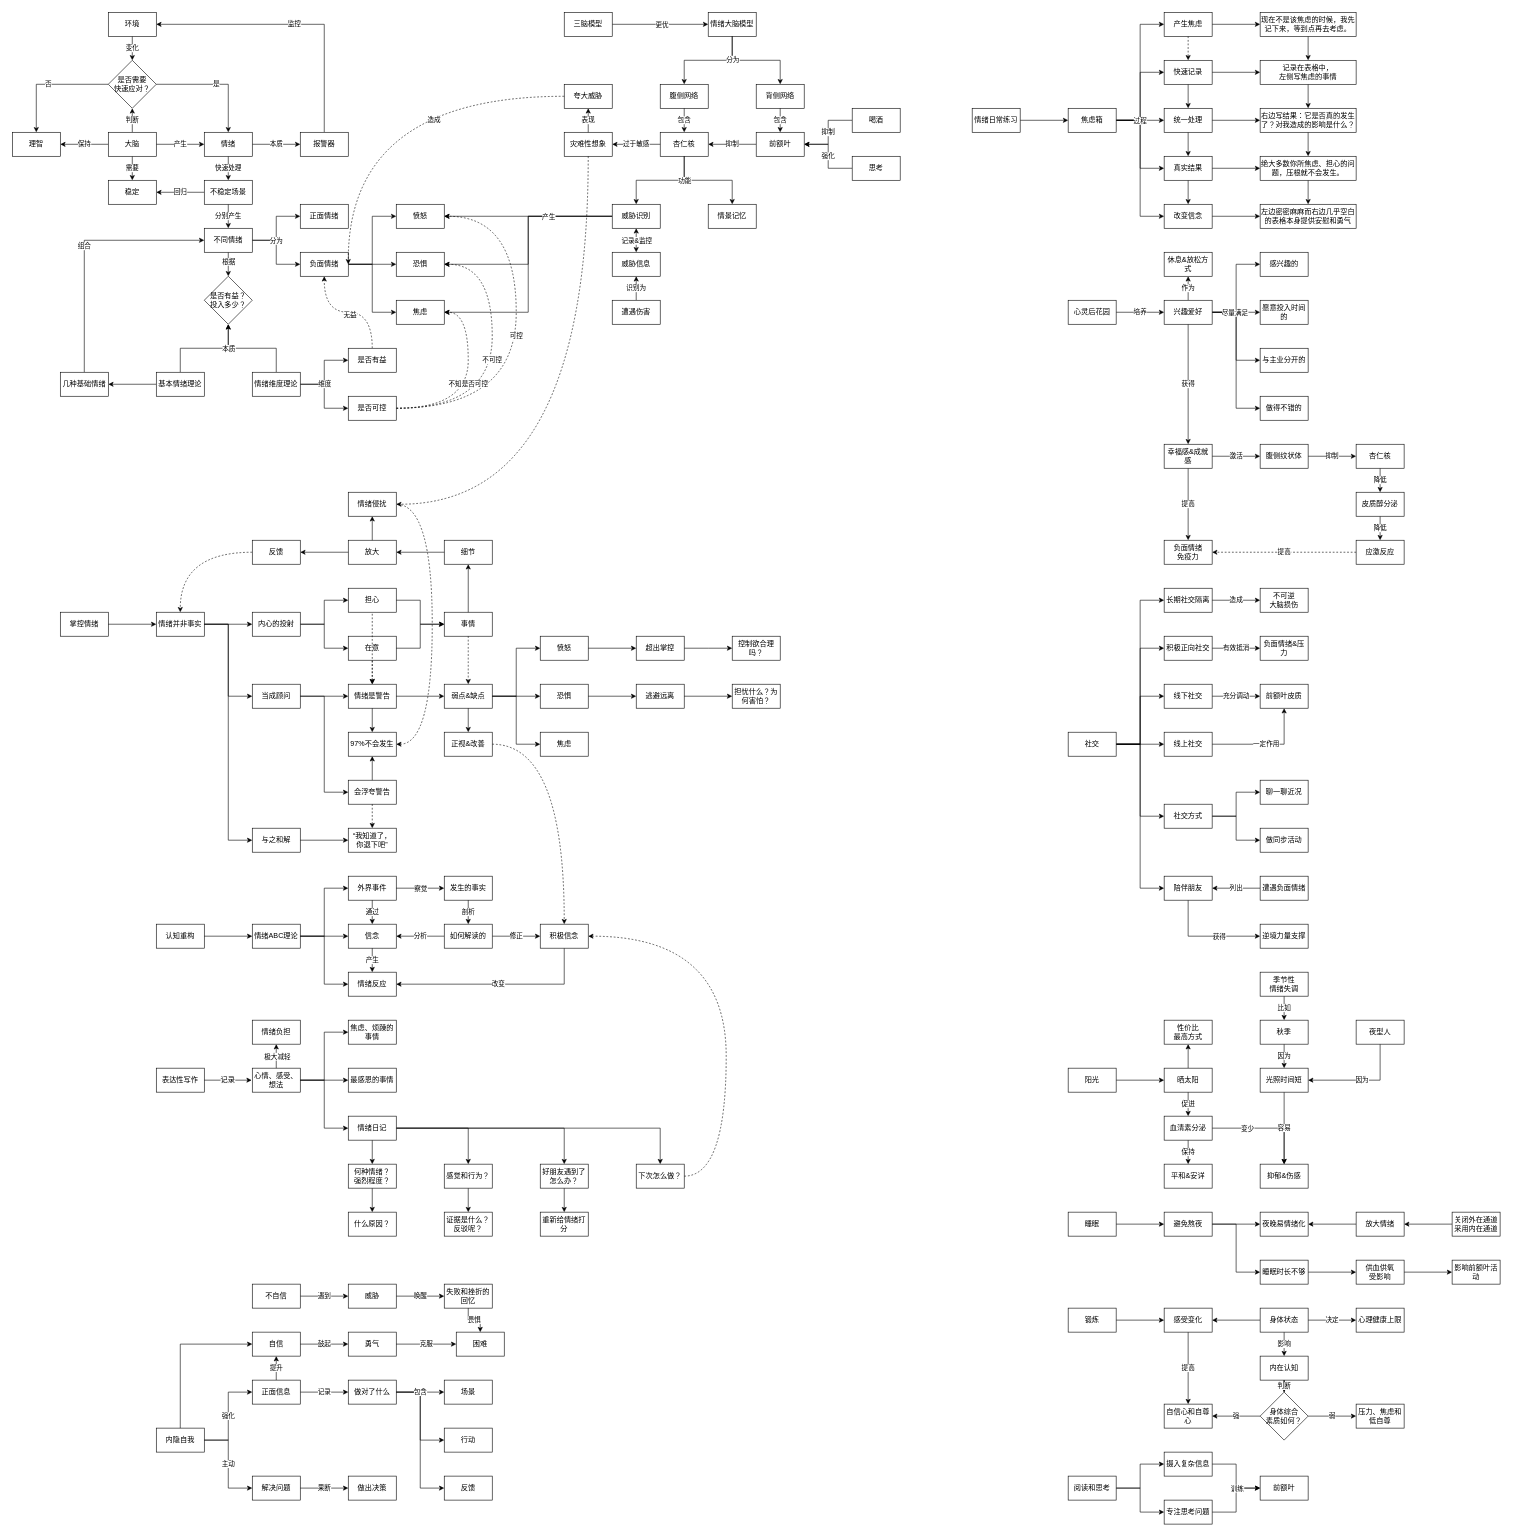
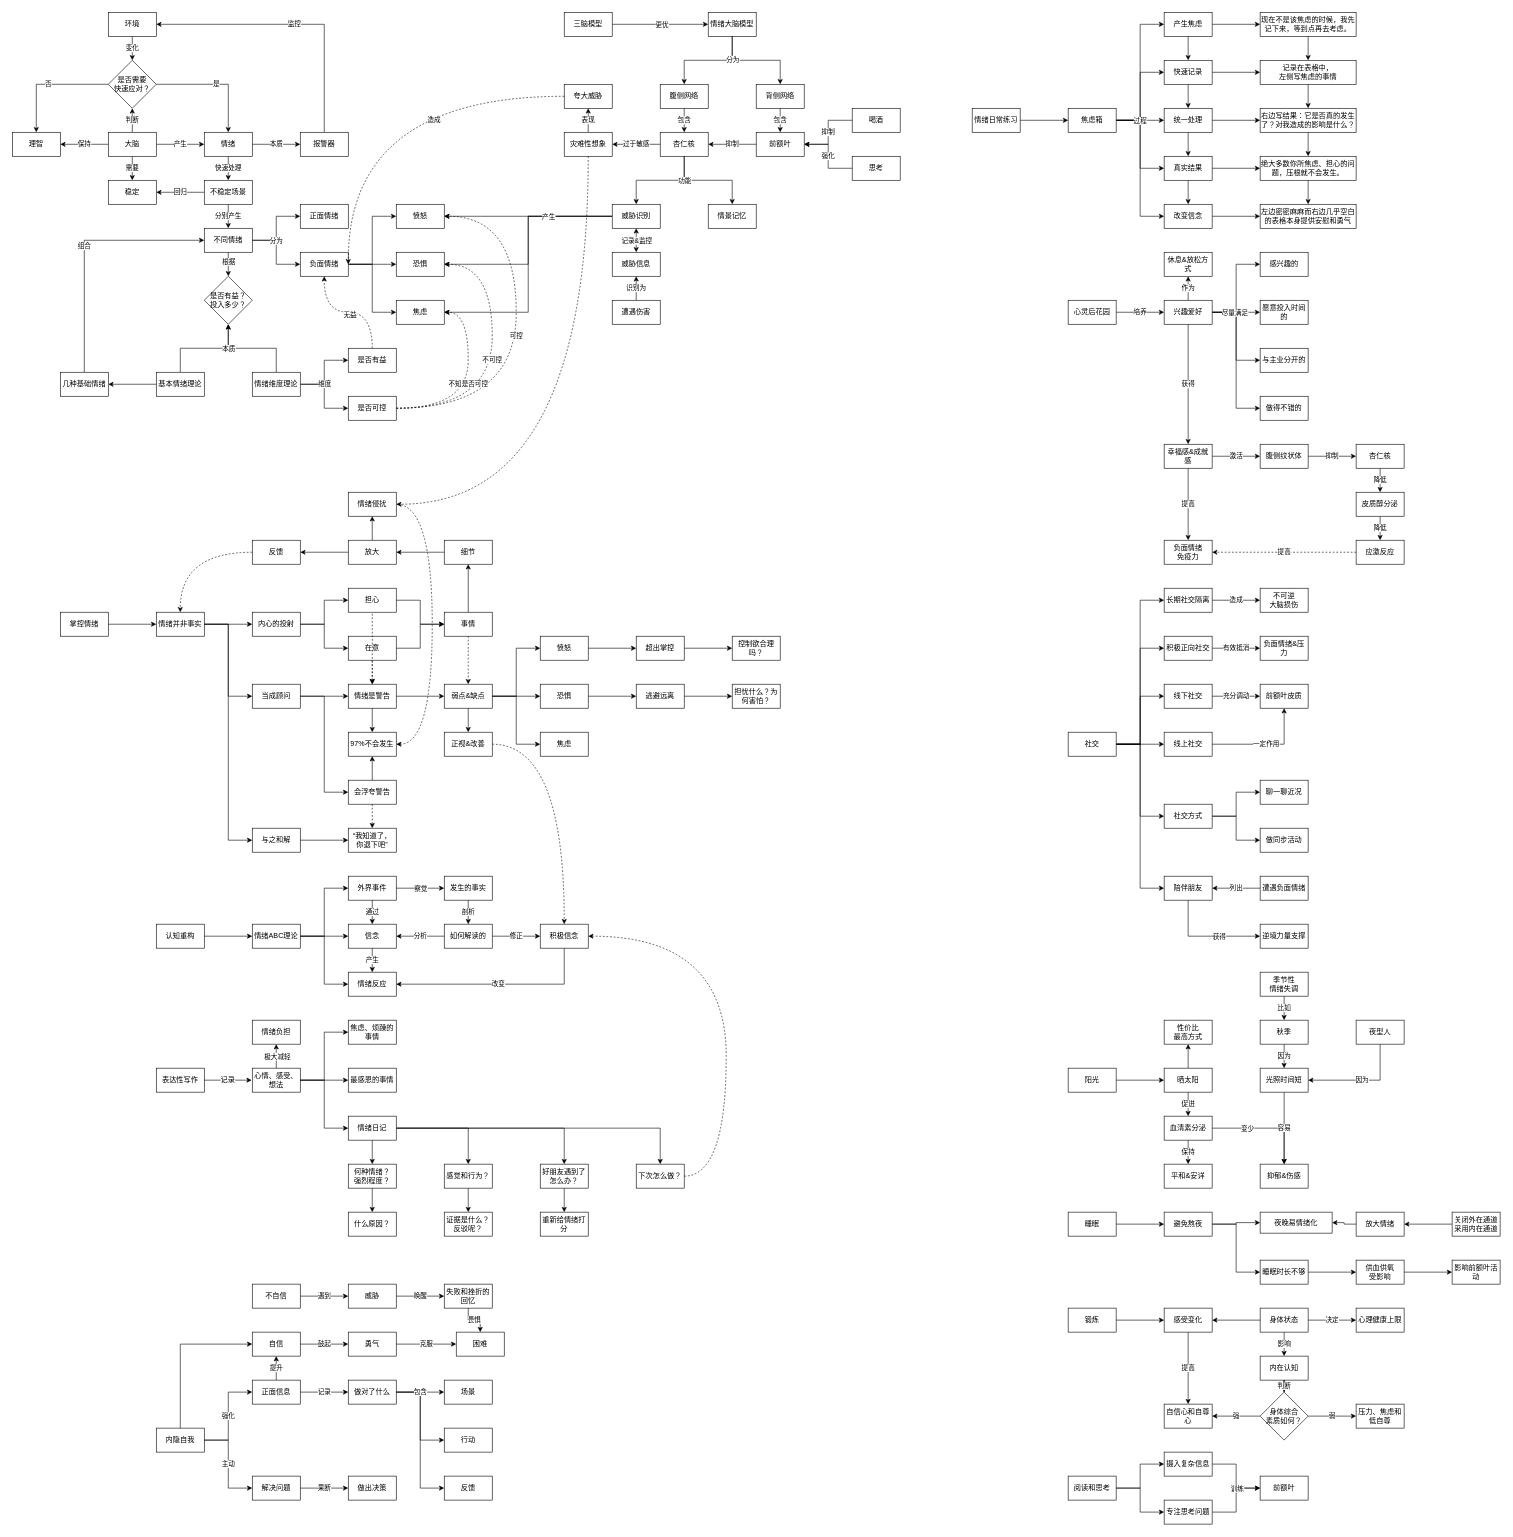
edge "产生焦虑" -> "快速记录": style dashed -> solid
node "夜晚易情绪化": size 48x24 -> 72x21
